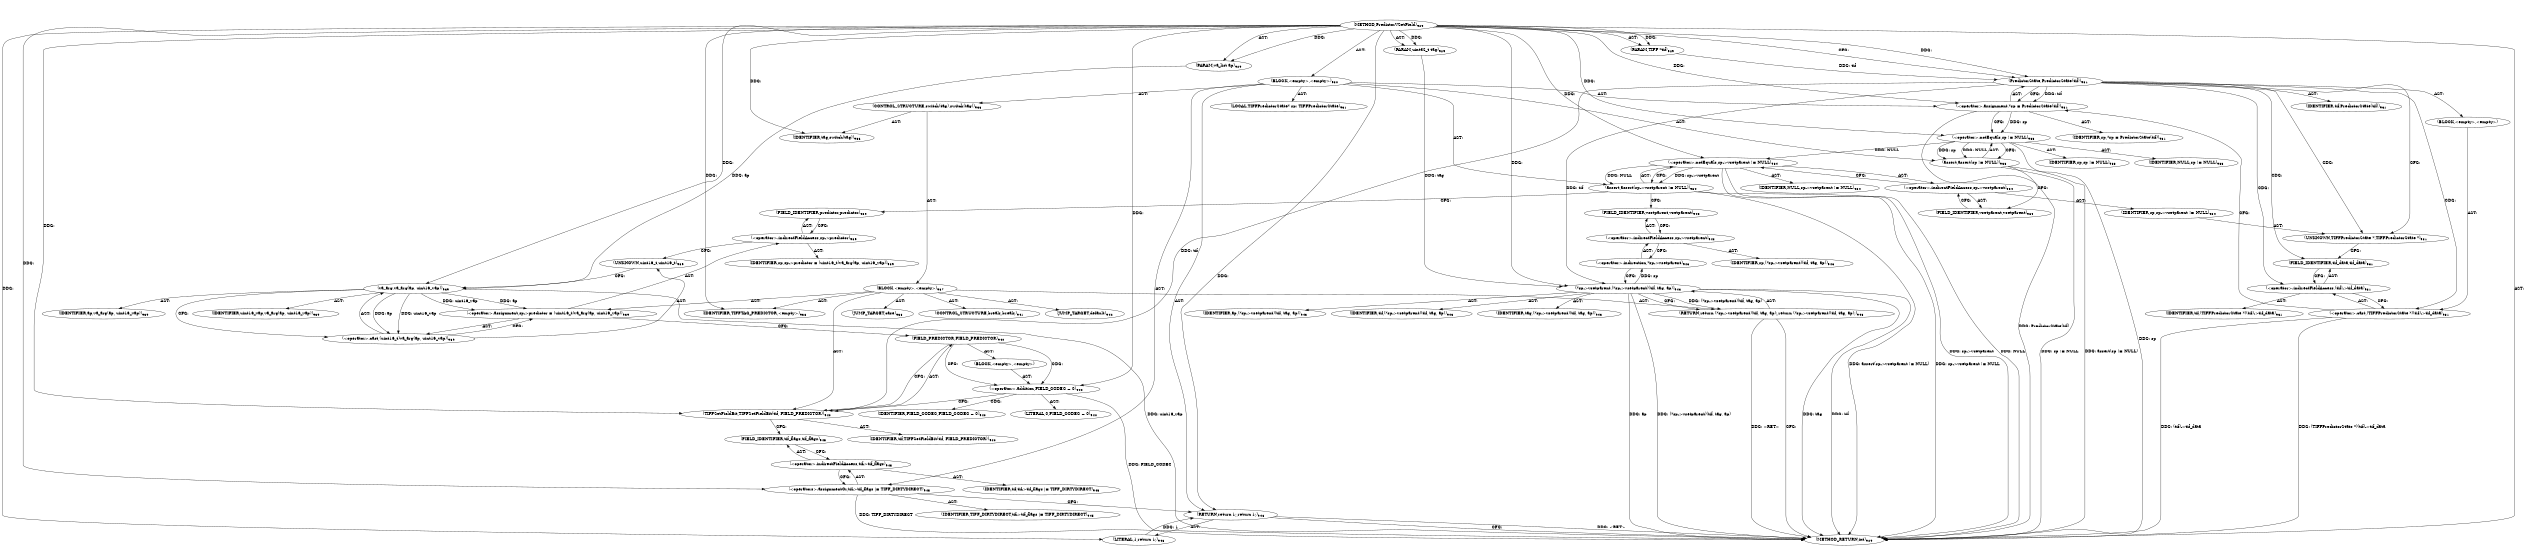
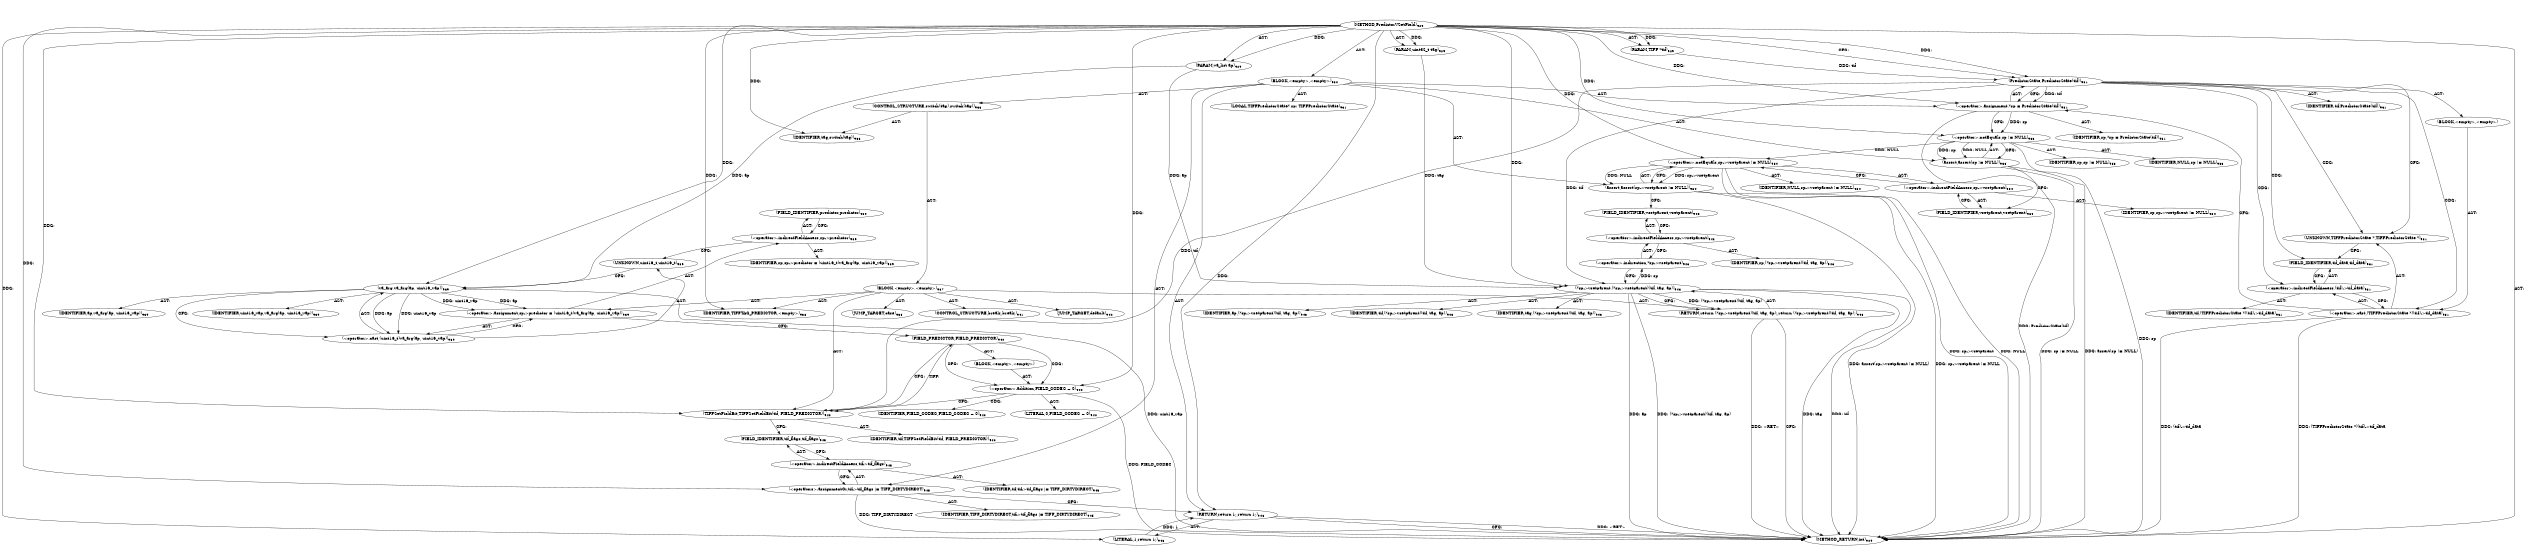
edge "(assert,assert(sp->vsetparent != NULL))" -> "(FIELD_IDENTIFIER,predictor,predictor)": removed, label "CFG:"
edge "(IDENTIFIER,sp,sp->vsetparent != NULL)" -> "(UNKNOWN,TIFFPredictorState *,TIFFPredictorState *)": now "(<operator>.cast,(TIFFPredictorState *)(tif)->tif_data)" -> "(UNKNOWN,TIFFPredictorState *,TIFFPredictorState *)"
edge "(PARAM,va_list ap)" -> "(*sp->vsetparent,(*sp->vsetparent)(tif, tag, ap))": added, label "DDG: ap"
edge "(TIFFSetFieldBit,TIFFSetFieldBit(tif, FIELD_PREDICTOR))" -> "(FIELD_PREDICTOR,FIELD_PREDICTOR)": label "AST: " -> "TIFF: "
